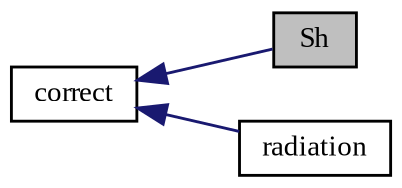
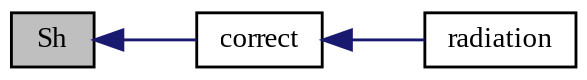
edge "Sh" -> "correct": reversed
